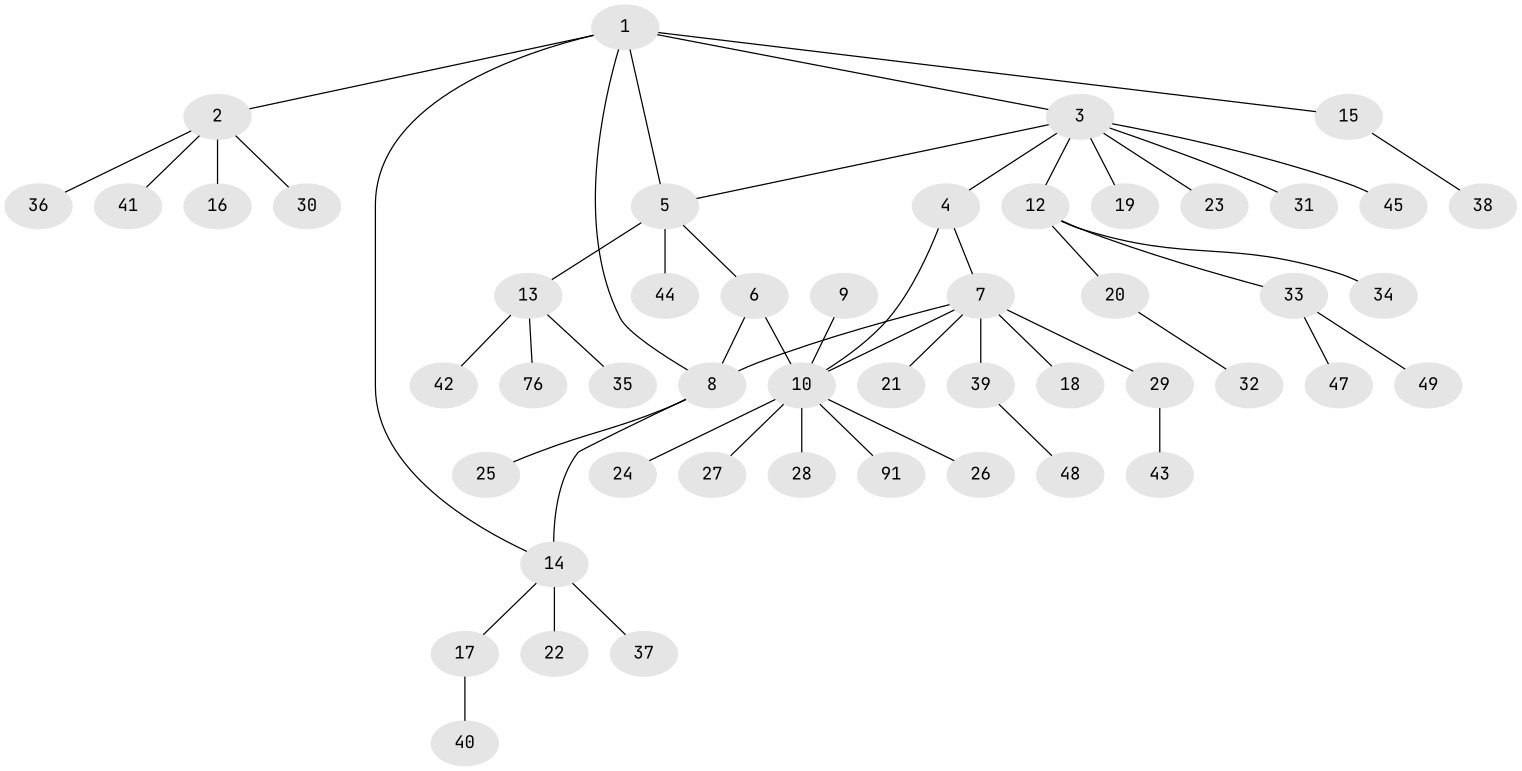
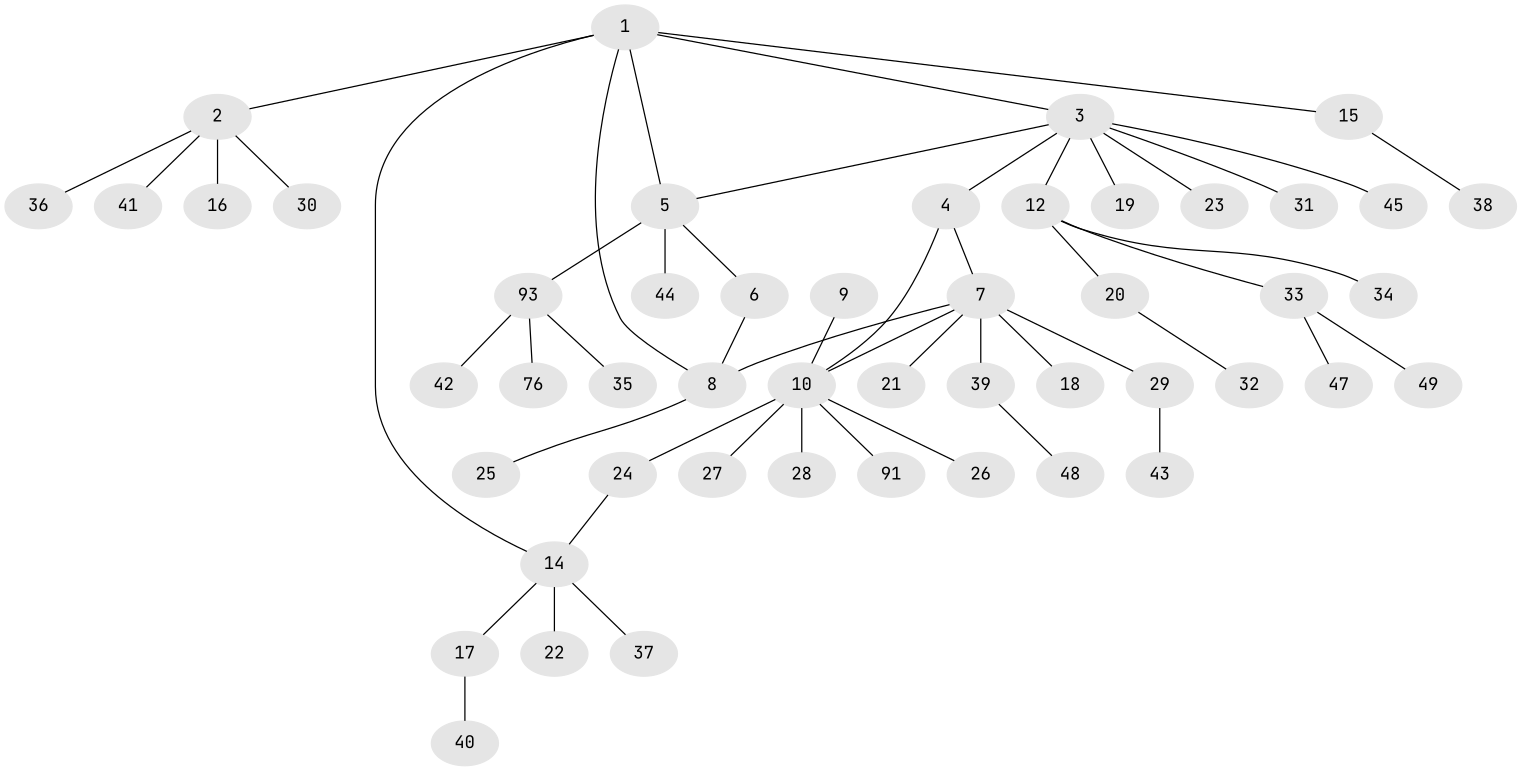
node "13": label "13" -> "93"
edge "6" -- "10": removed
edge "8" -- "14": now "24" -- "14"
